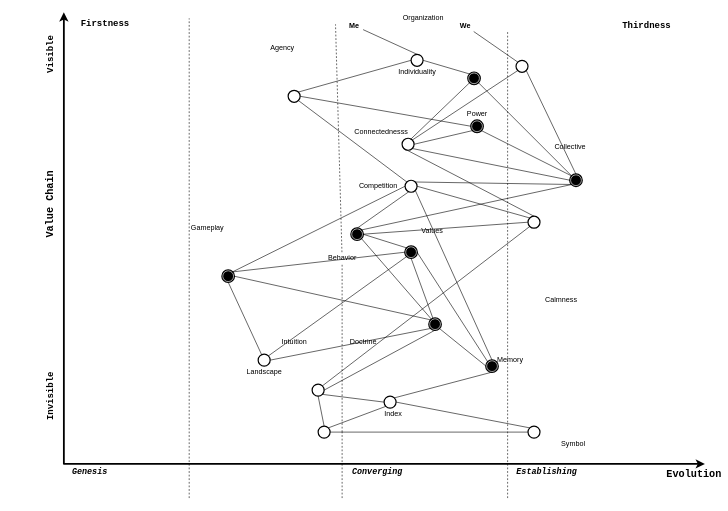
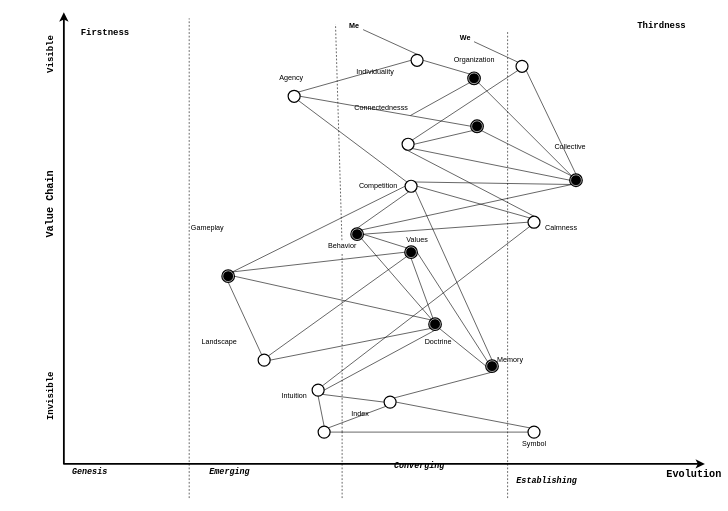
node "Organization": moved (423, 18) -> (474, 60)
node "Firstness": moved (105, 24) -> (105, 33)
node "We": moved (465, 26) -> (465, 38)
node "Thirdness": moved (647, 26) -> (662, 26)
node "Agency": moved (282, 48) -> (291, 78)
node "Individuality": moved (417, 72) -> (375, 72)
node "Power": removed
node "Connectednesss": moved (381, 132) -> (381, 108)
node "Values": moved (432, 231) -> (417, 240)
node "Behavior": moved (342, 258) -> (342, 246)
node "Calmness": moved (561, 300) -> (561, 228)
node "Intuition": moved (294, 342) -> (294, 396)
node "Doctrine": moved (363, 342) -> (438, 342)
node "Landscape": moved (264, 372) -> (219, 342)
node "Index": moved (393, 414) -> (360, 414)
node "Symbol": moved (573, 444) -> (534, 444)
node "Emerging": added
node "Converging": moved (401, 472) -> (443, 466)
node "Establishing": moved (576, 472) -> (576, 481)
